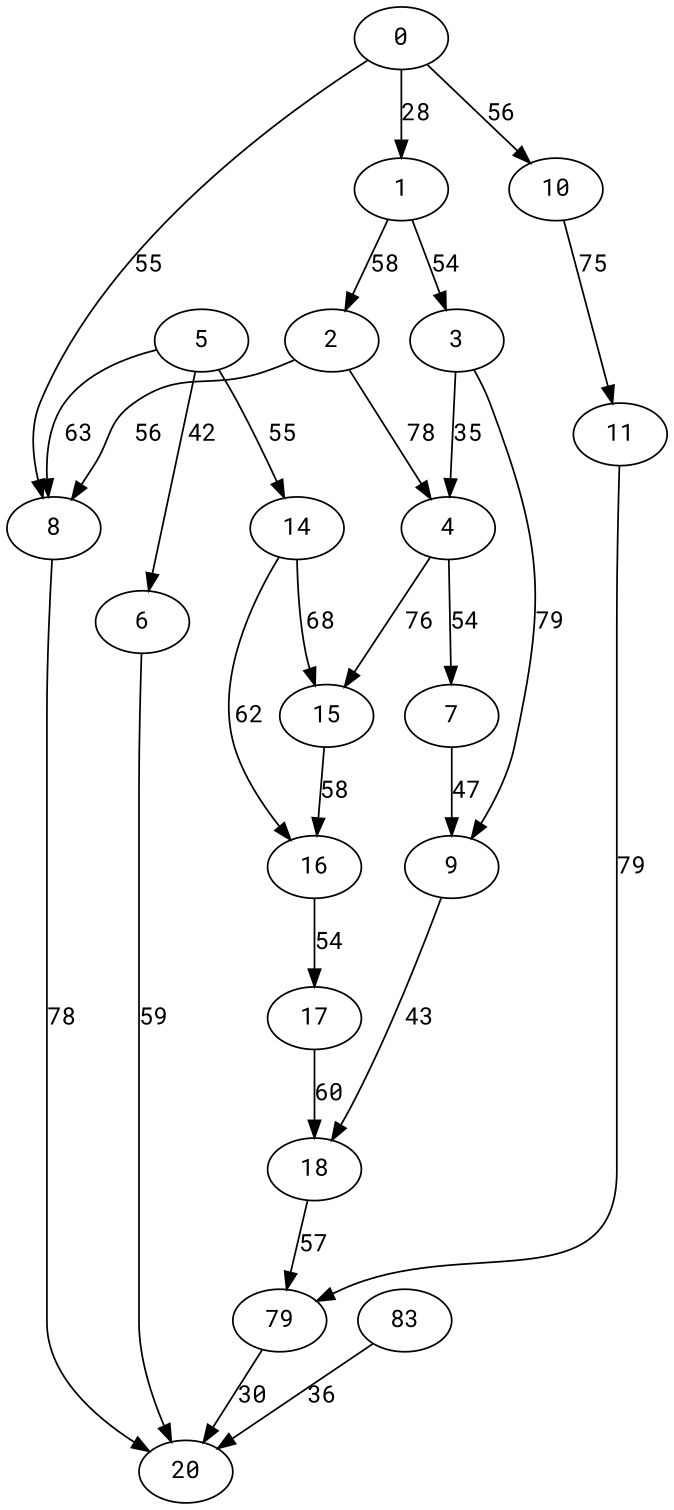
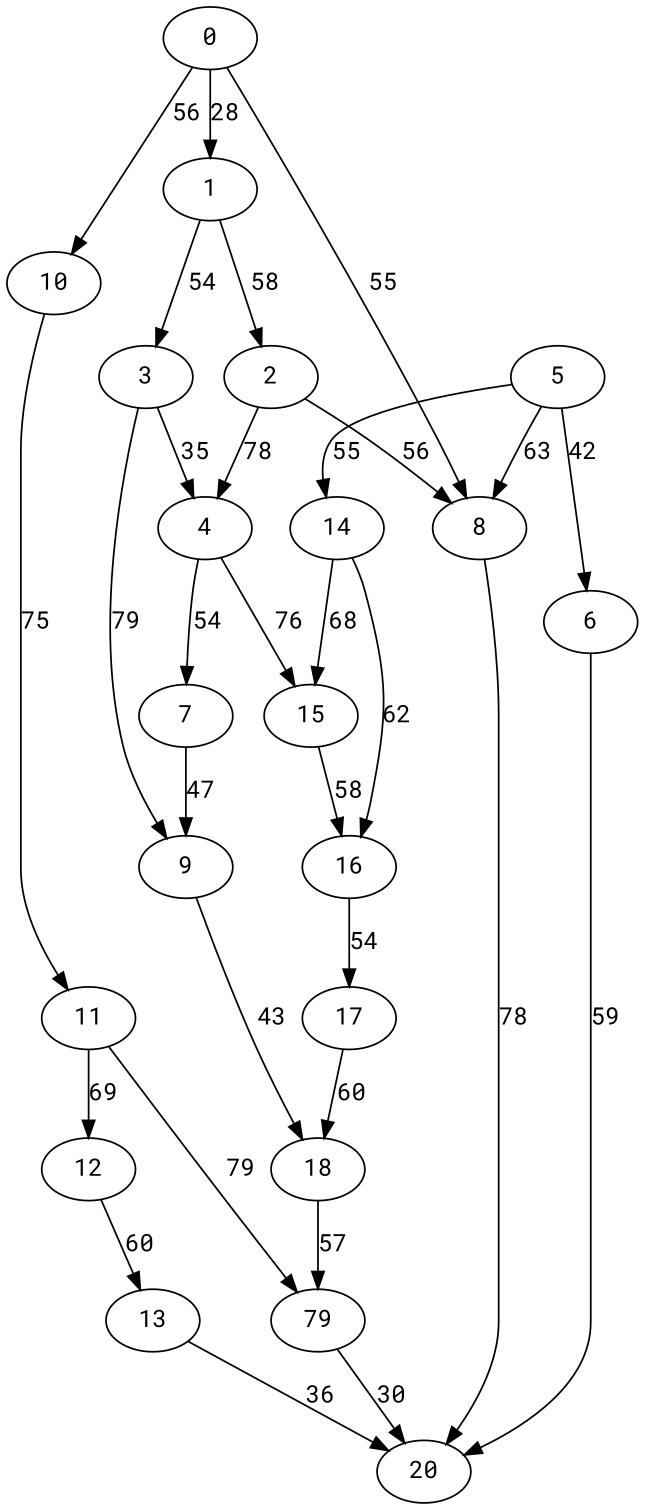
node "12": added
node "83": label "83" -> "13"
